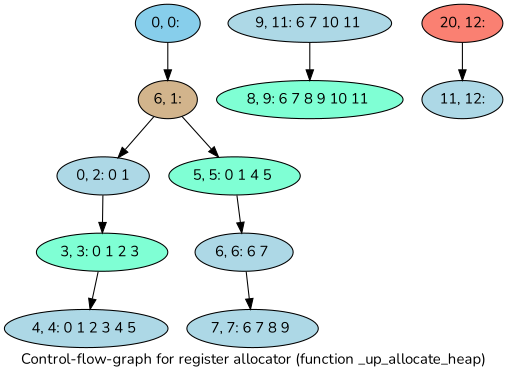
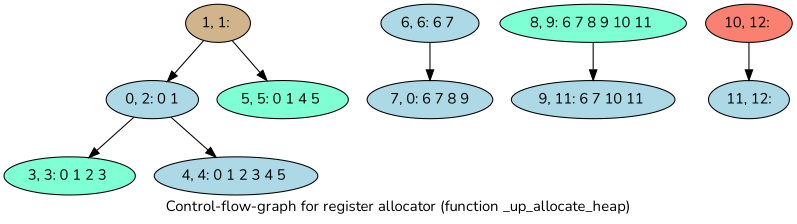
node "0, 0:": removed
node "20, 12:": label "20, 12:" -> "10, 12:"
edge "9, 11: 6 7 10 11" -> "8, 9: 6 7 8 9 10 11": reversed
node "6, 1:": label "6, 1:" -> "1, 1:"
edge "5, 5: 0 1 4 5" -> "6, 6: 6 7": removed
edge "3, 3: 0 1 2 3" -> "4, 4: 0 1 2 3 4 5": now "0, 2: 0 1" -> "4, 4: 0 1 2 3 4 5"
node "7, 7: 6 7 8 9": label "7, 7: 6 7 8 9" -> "7, 0: 6 7 8 9"
